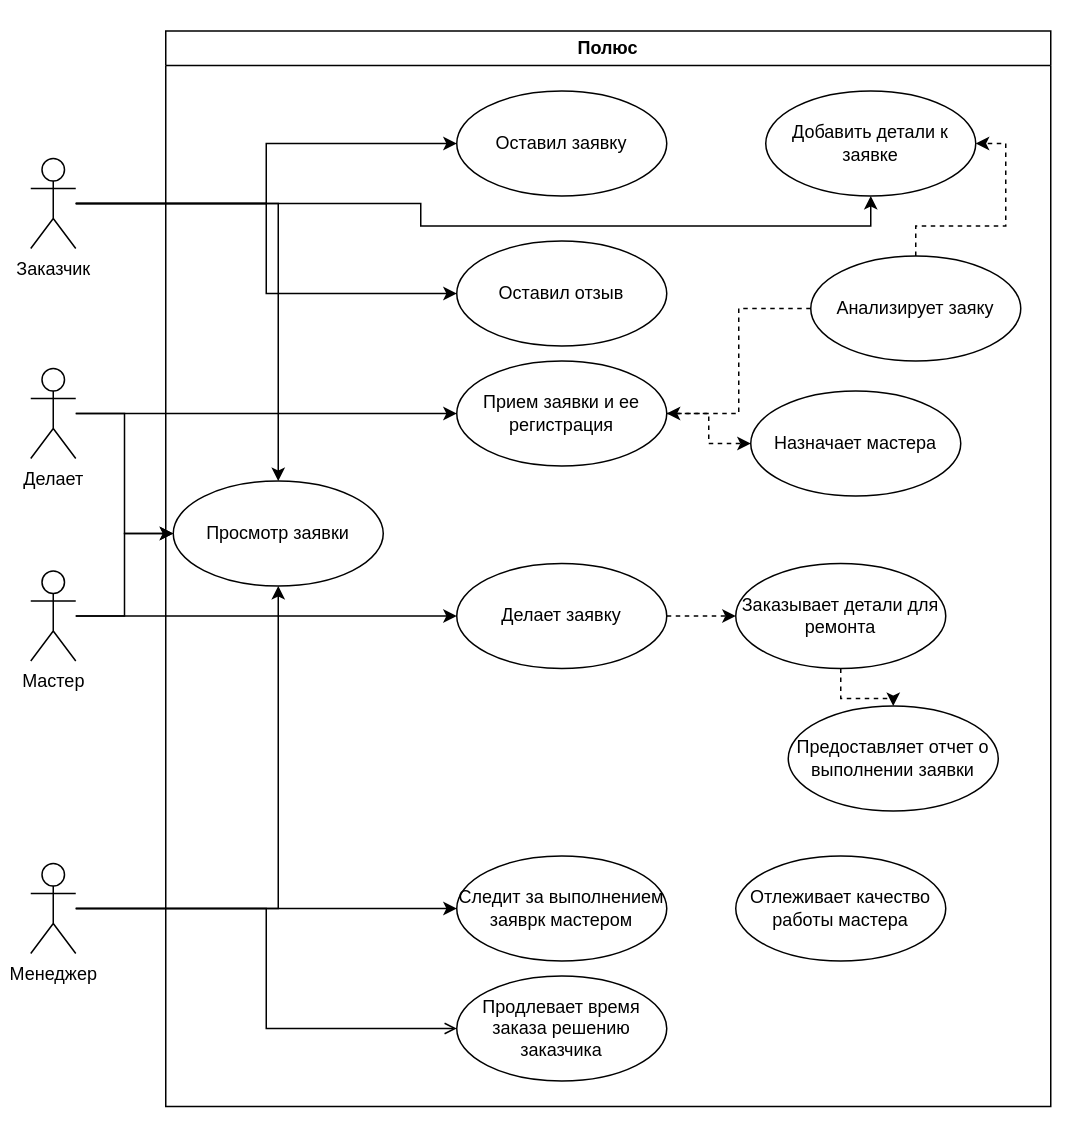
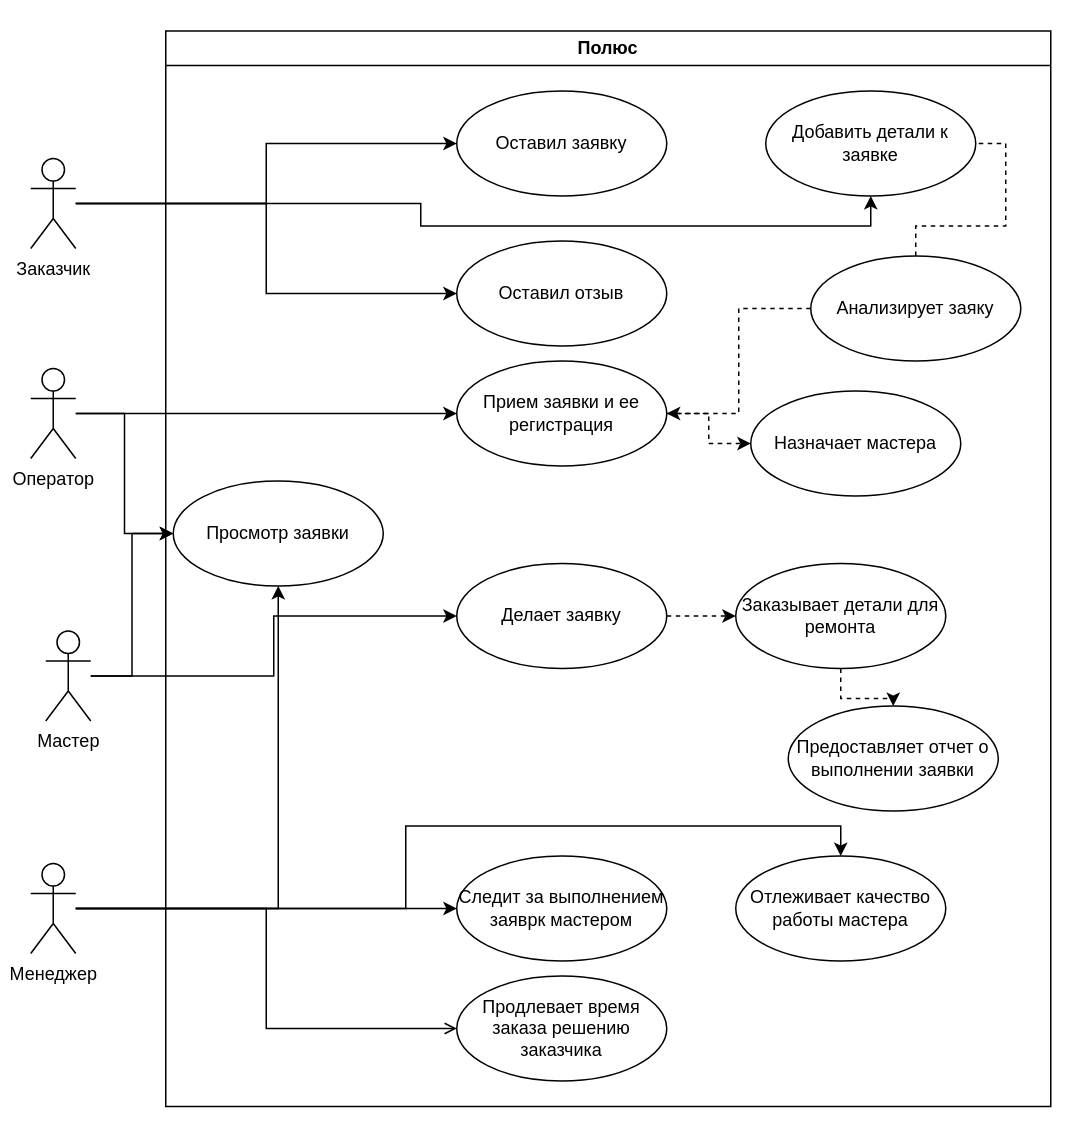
edge "Анализирует заяку" -> "Добавить детали к заявке": arrowhead classic -> none
edge "Заказчик" -> "Просмотр заявки": removed
node "Делает": label "Делает" -> "Оператор"
node "Мастер": moved (53, 616) -> (68, 676)
edge "Менеджер" -> "Отлеживает качество работы мастера": added
